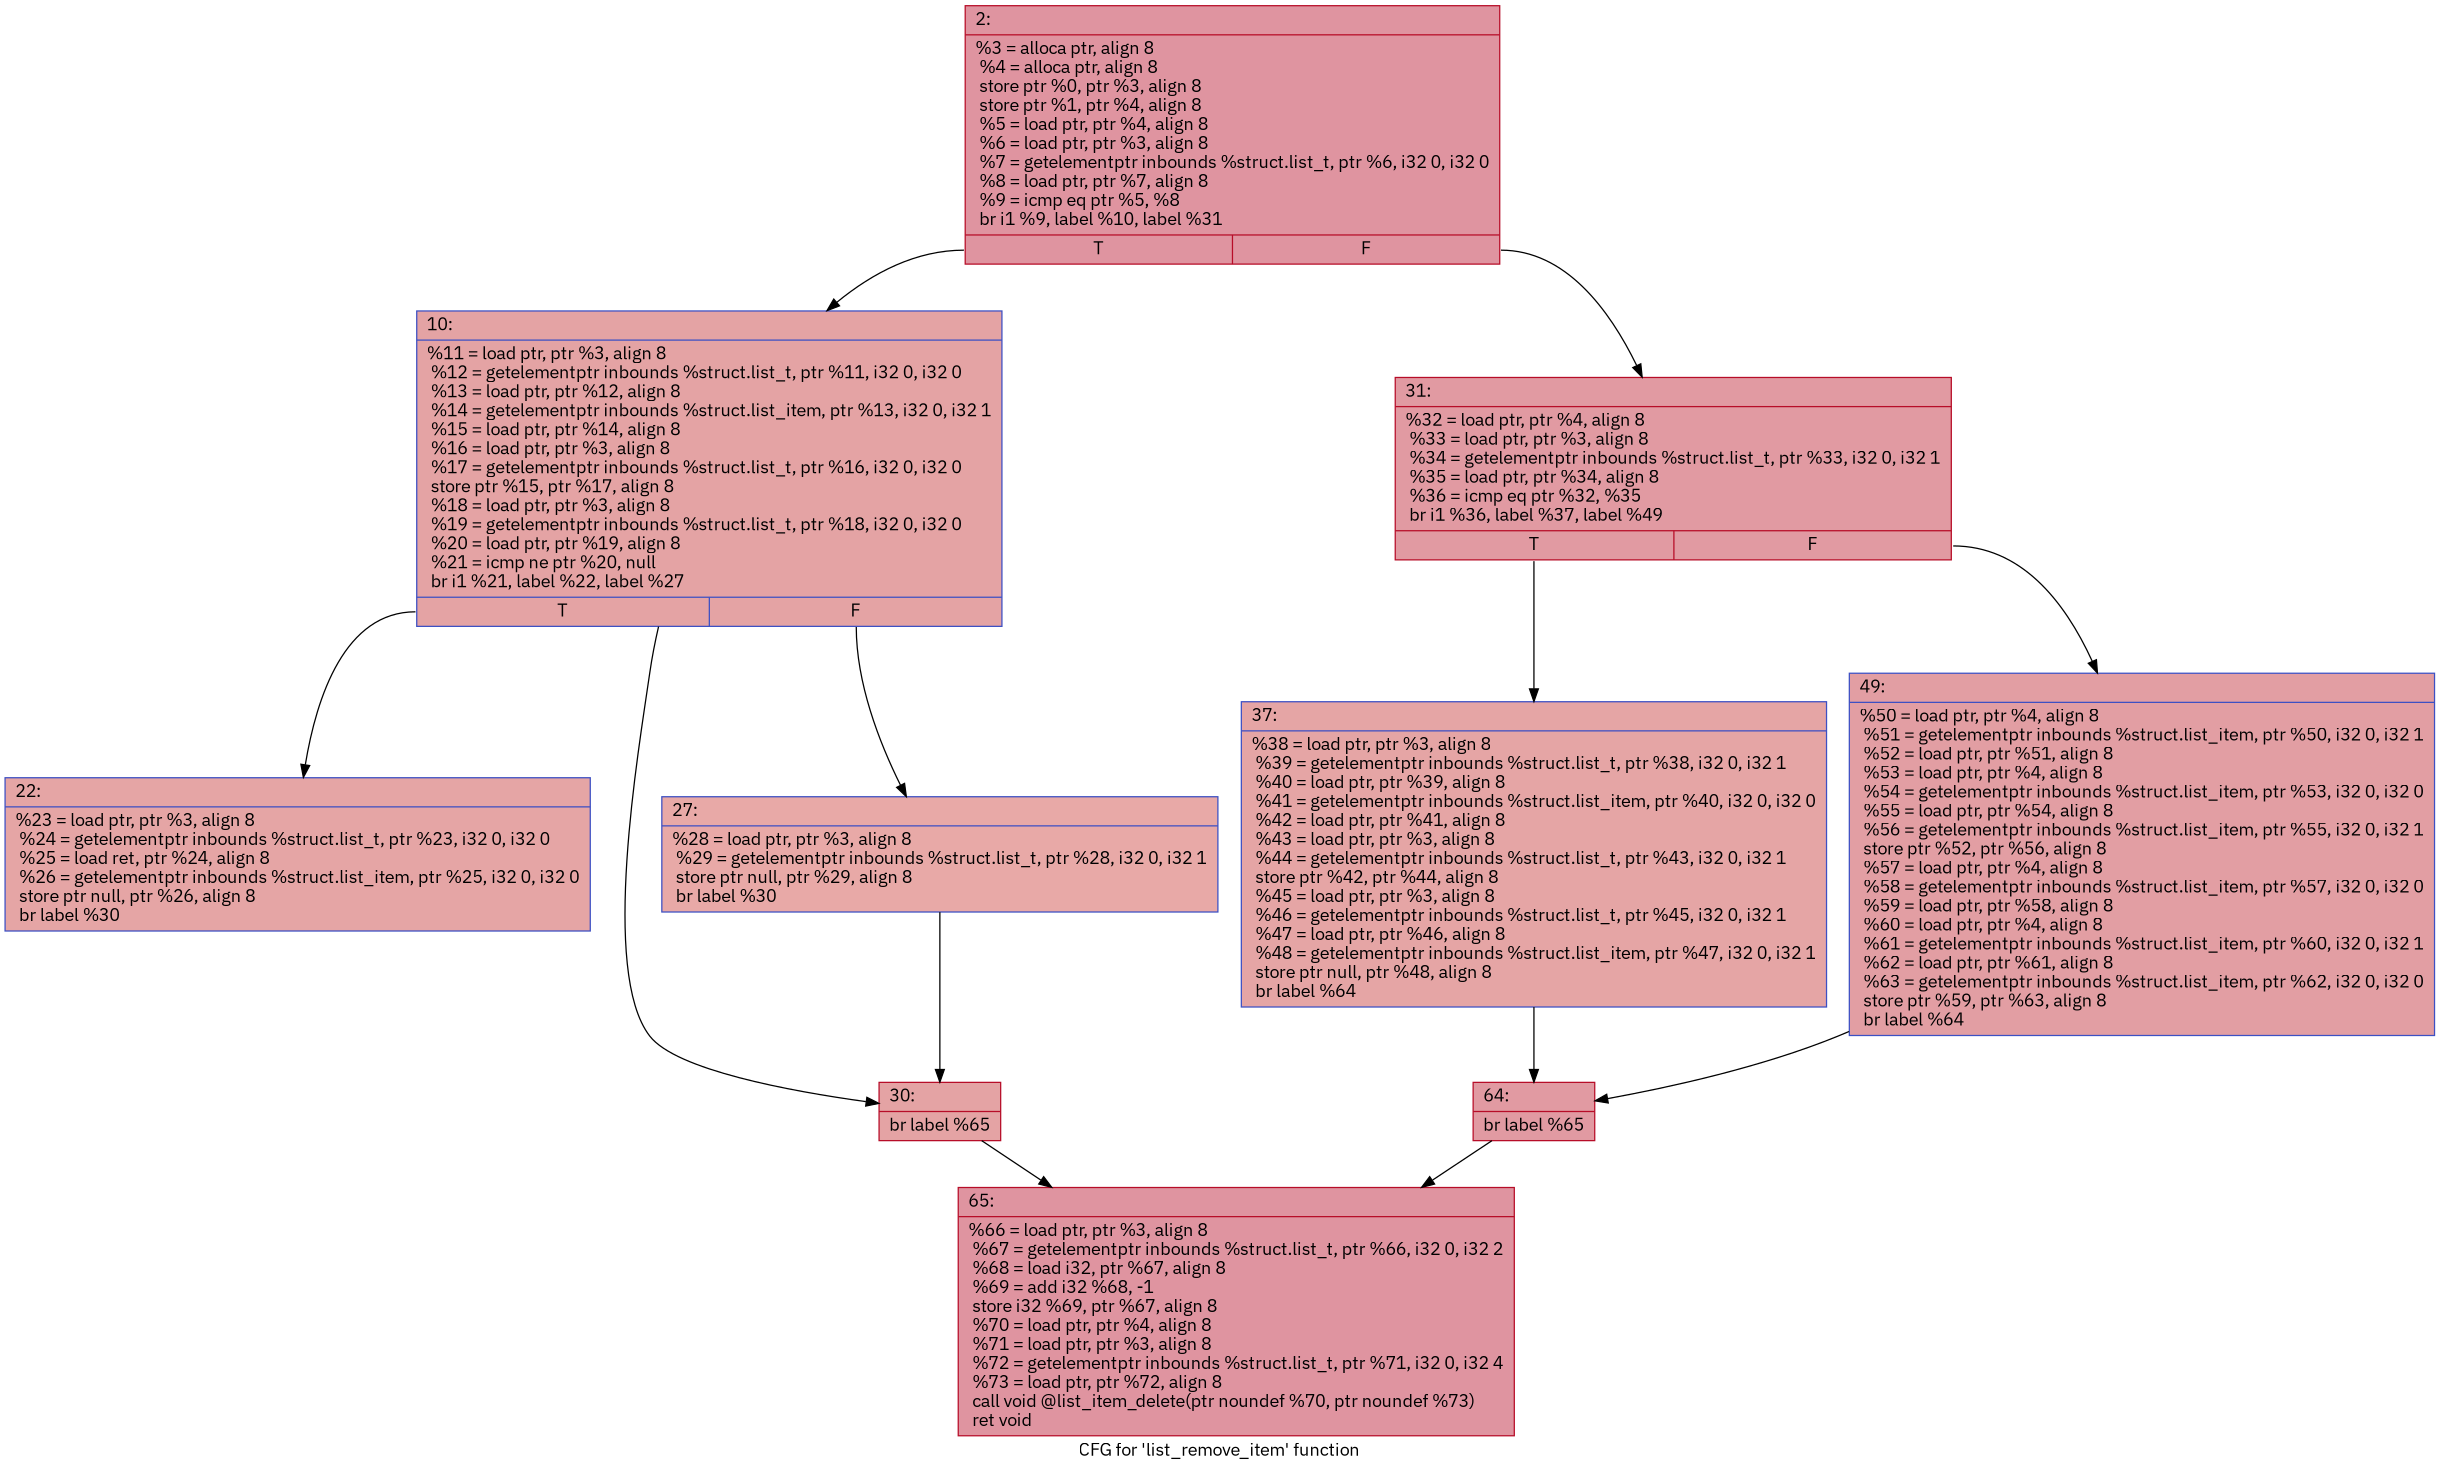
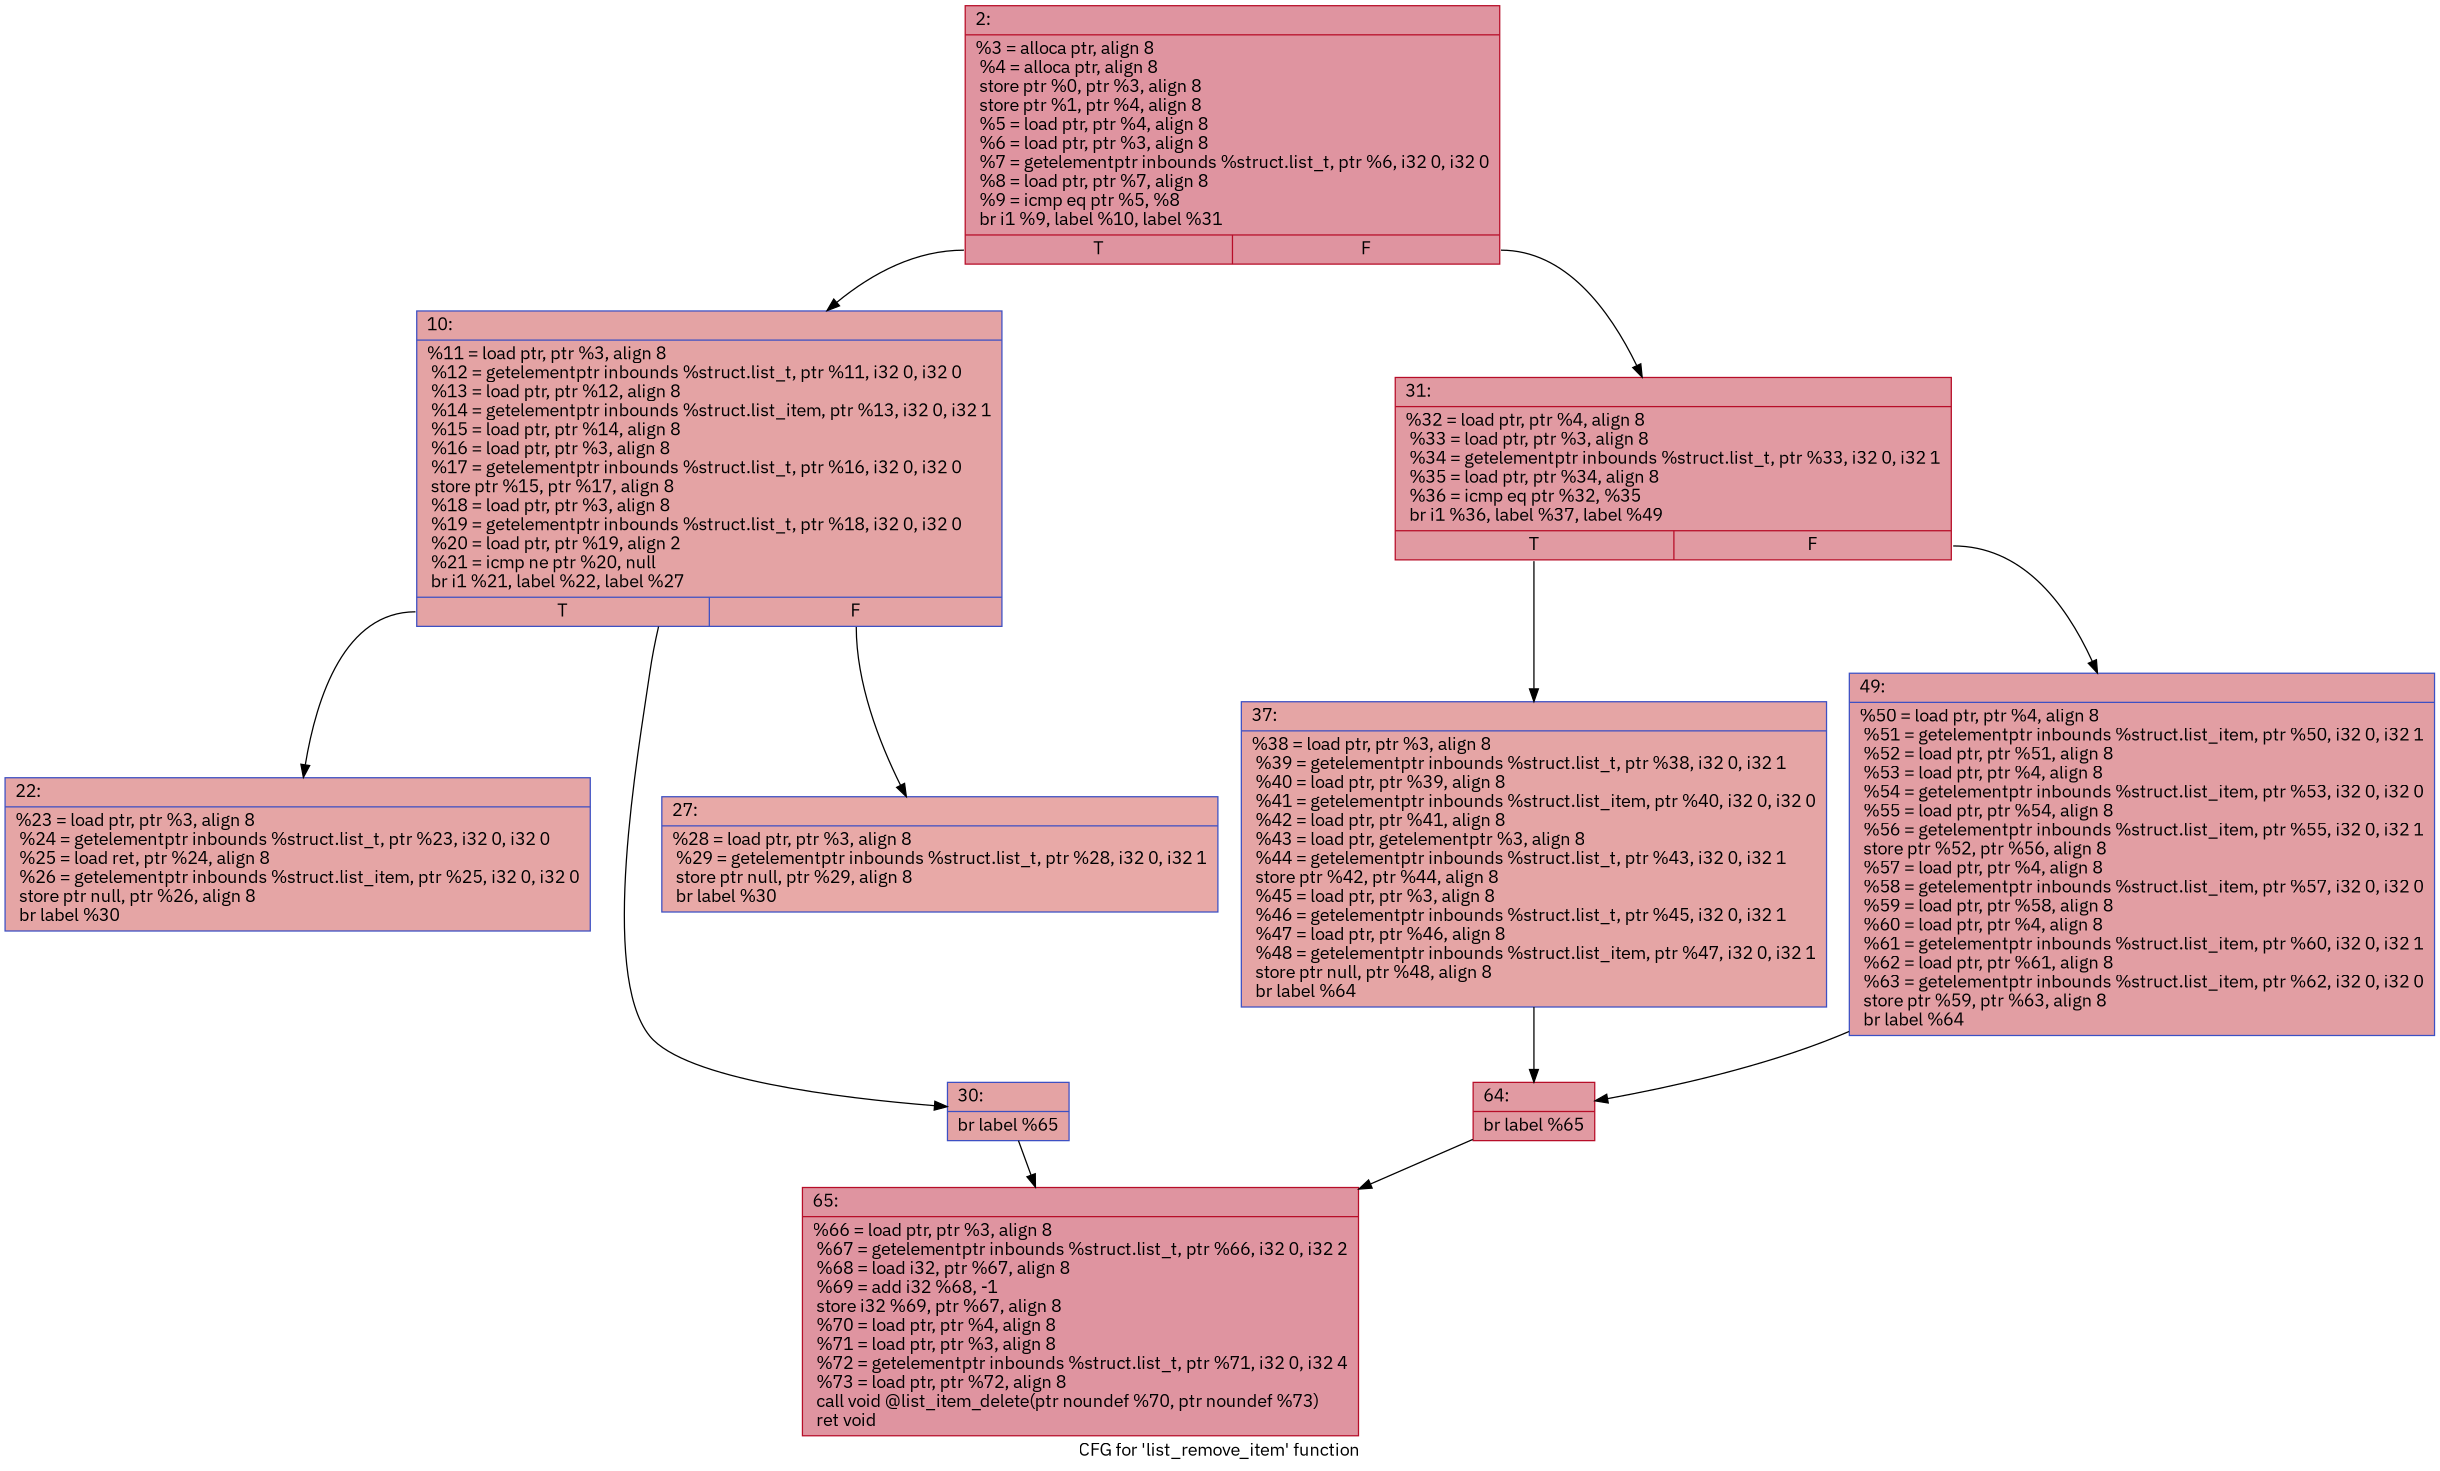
node "10:": text "%20 = load ptr, ptr %19, align 8" -> "%20 = load ptr, ptr %19, align 2"
node "37:": text "%43 = load ptr, ptr %3, align 8" -> "%43 = load ptr, getelementptr %3, align 8"
edge "27:" -> "30:": removed
node "30:": color #b70d28ff -> #3d50c3ff
